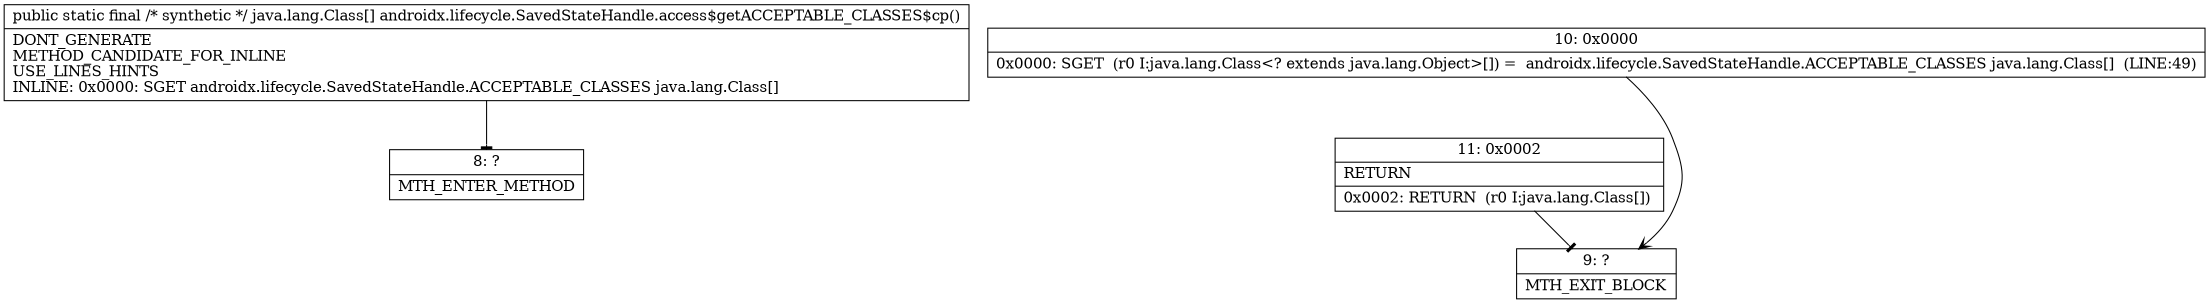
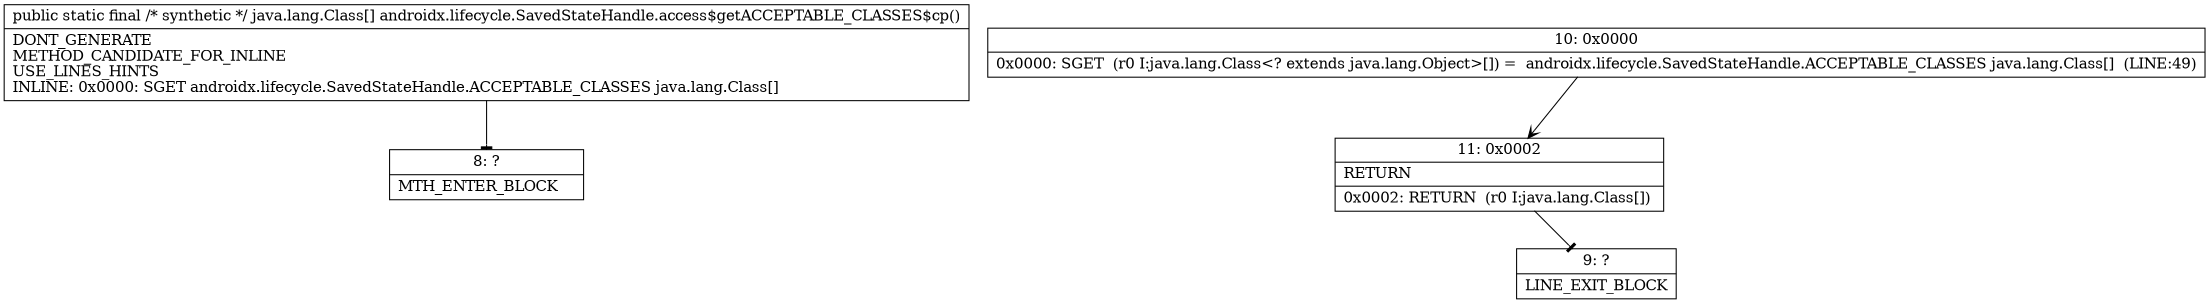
edge "10: 0x0000" -> "9: ?": now "10: 0x0000" -> "11: 0x0002"
node "8: ?": text "MTH_ENTER_METHOD" -> "MTH_ENTER_BLOCK"
node "9: ?": text "MTH_EXIT_BLOCK" -> "LINE_EXIT_BLOCK"
